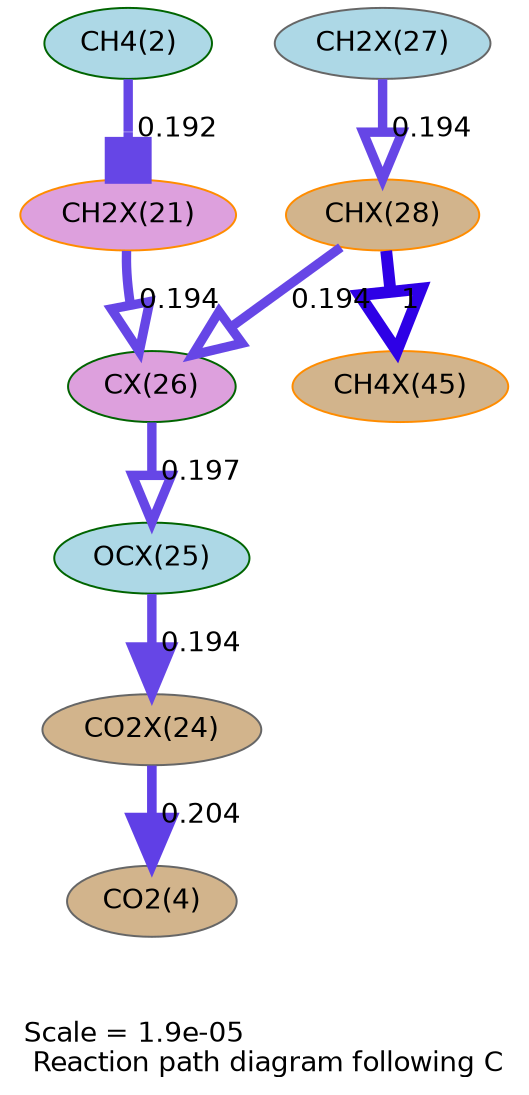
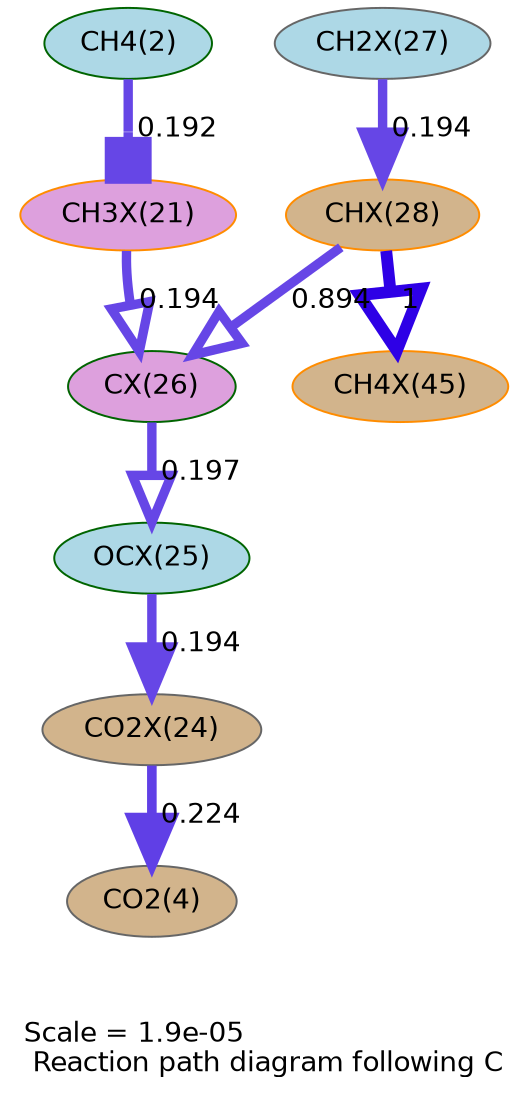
edge "CH2X(27)" -> "CHX(28)": arrowhead onormal -> normal
node "CH2X(21)": label "CH2X(21)" -> "CH3X(21)"
edge "CHX(28)" -> "CX(26)": label " 0.194" -> " 0.894"
edge "CO2X(24)" -> "CO2(4)": label " 0.204" -> " 0.224"
